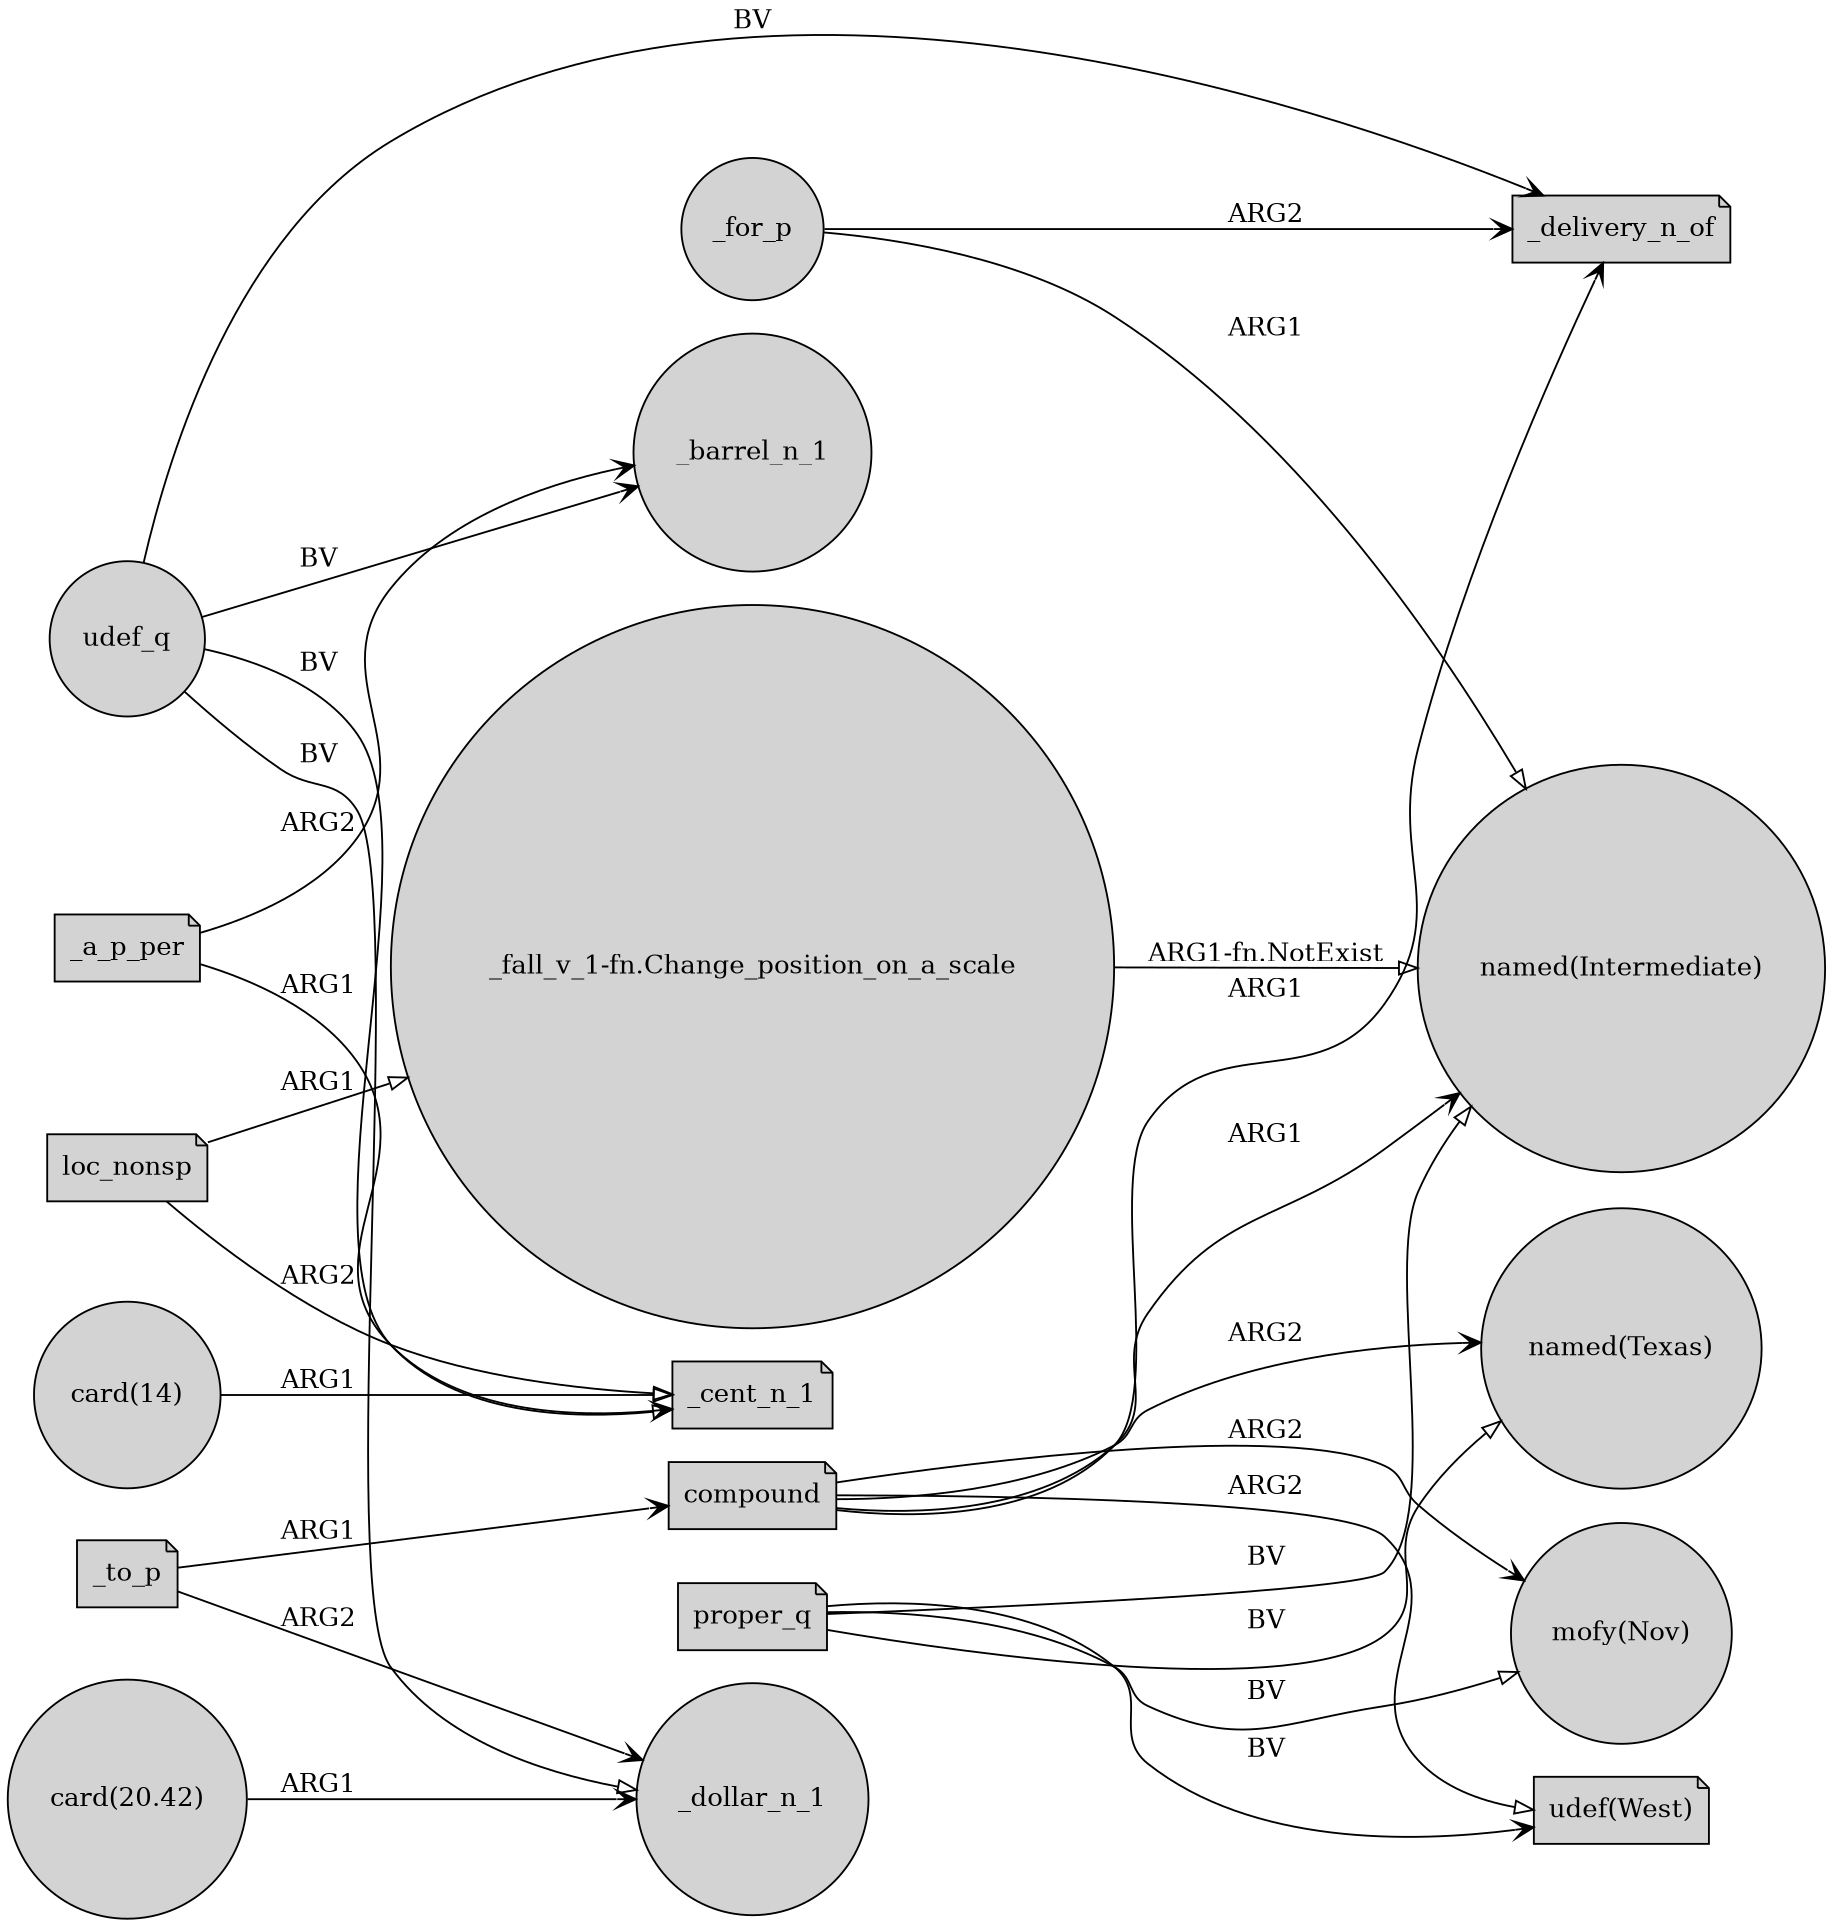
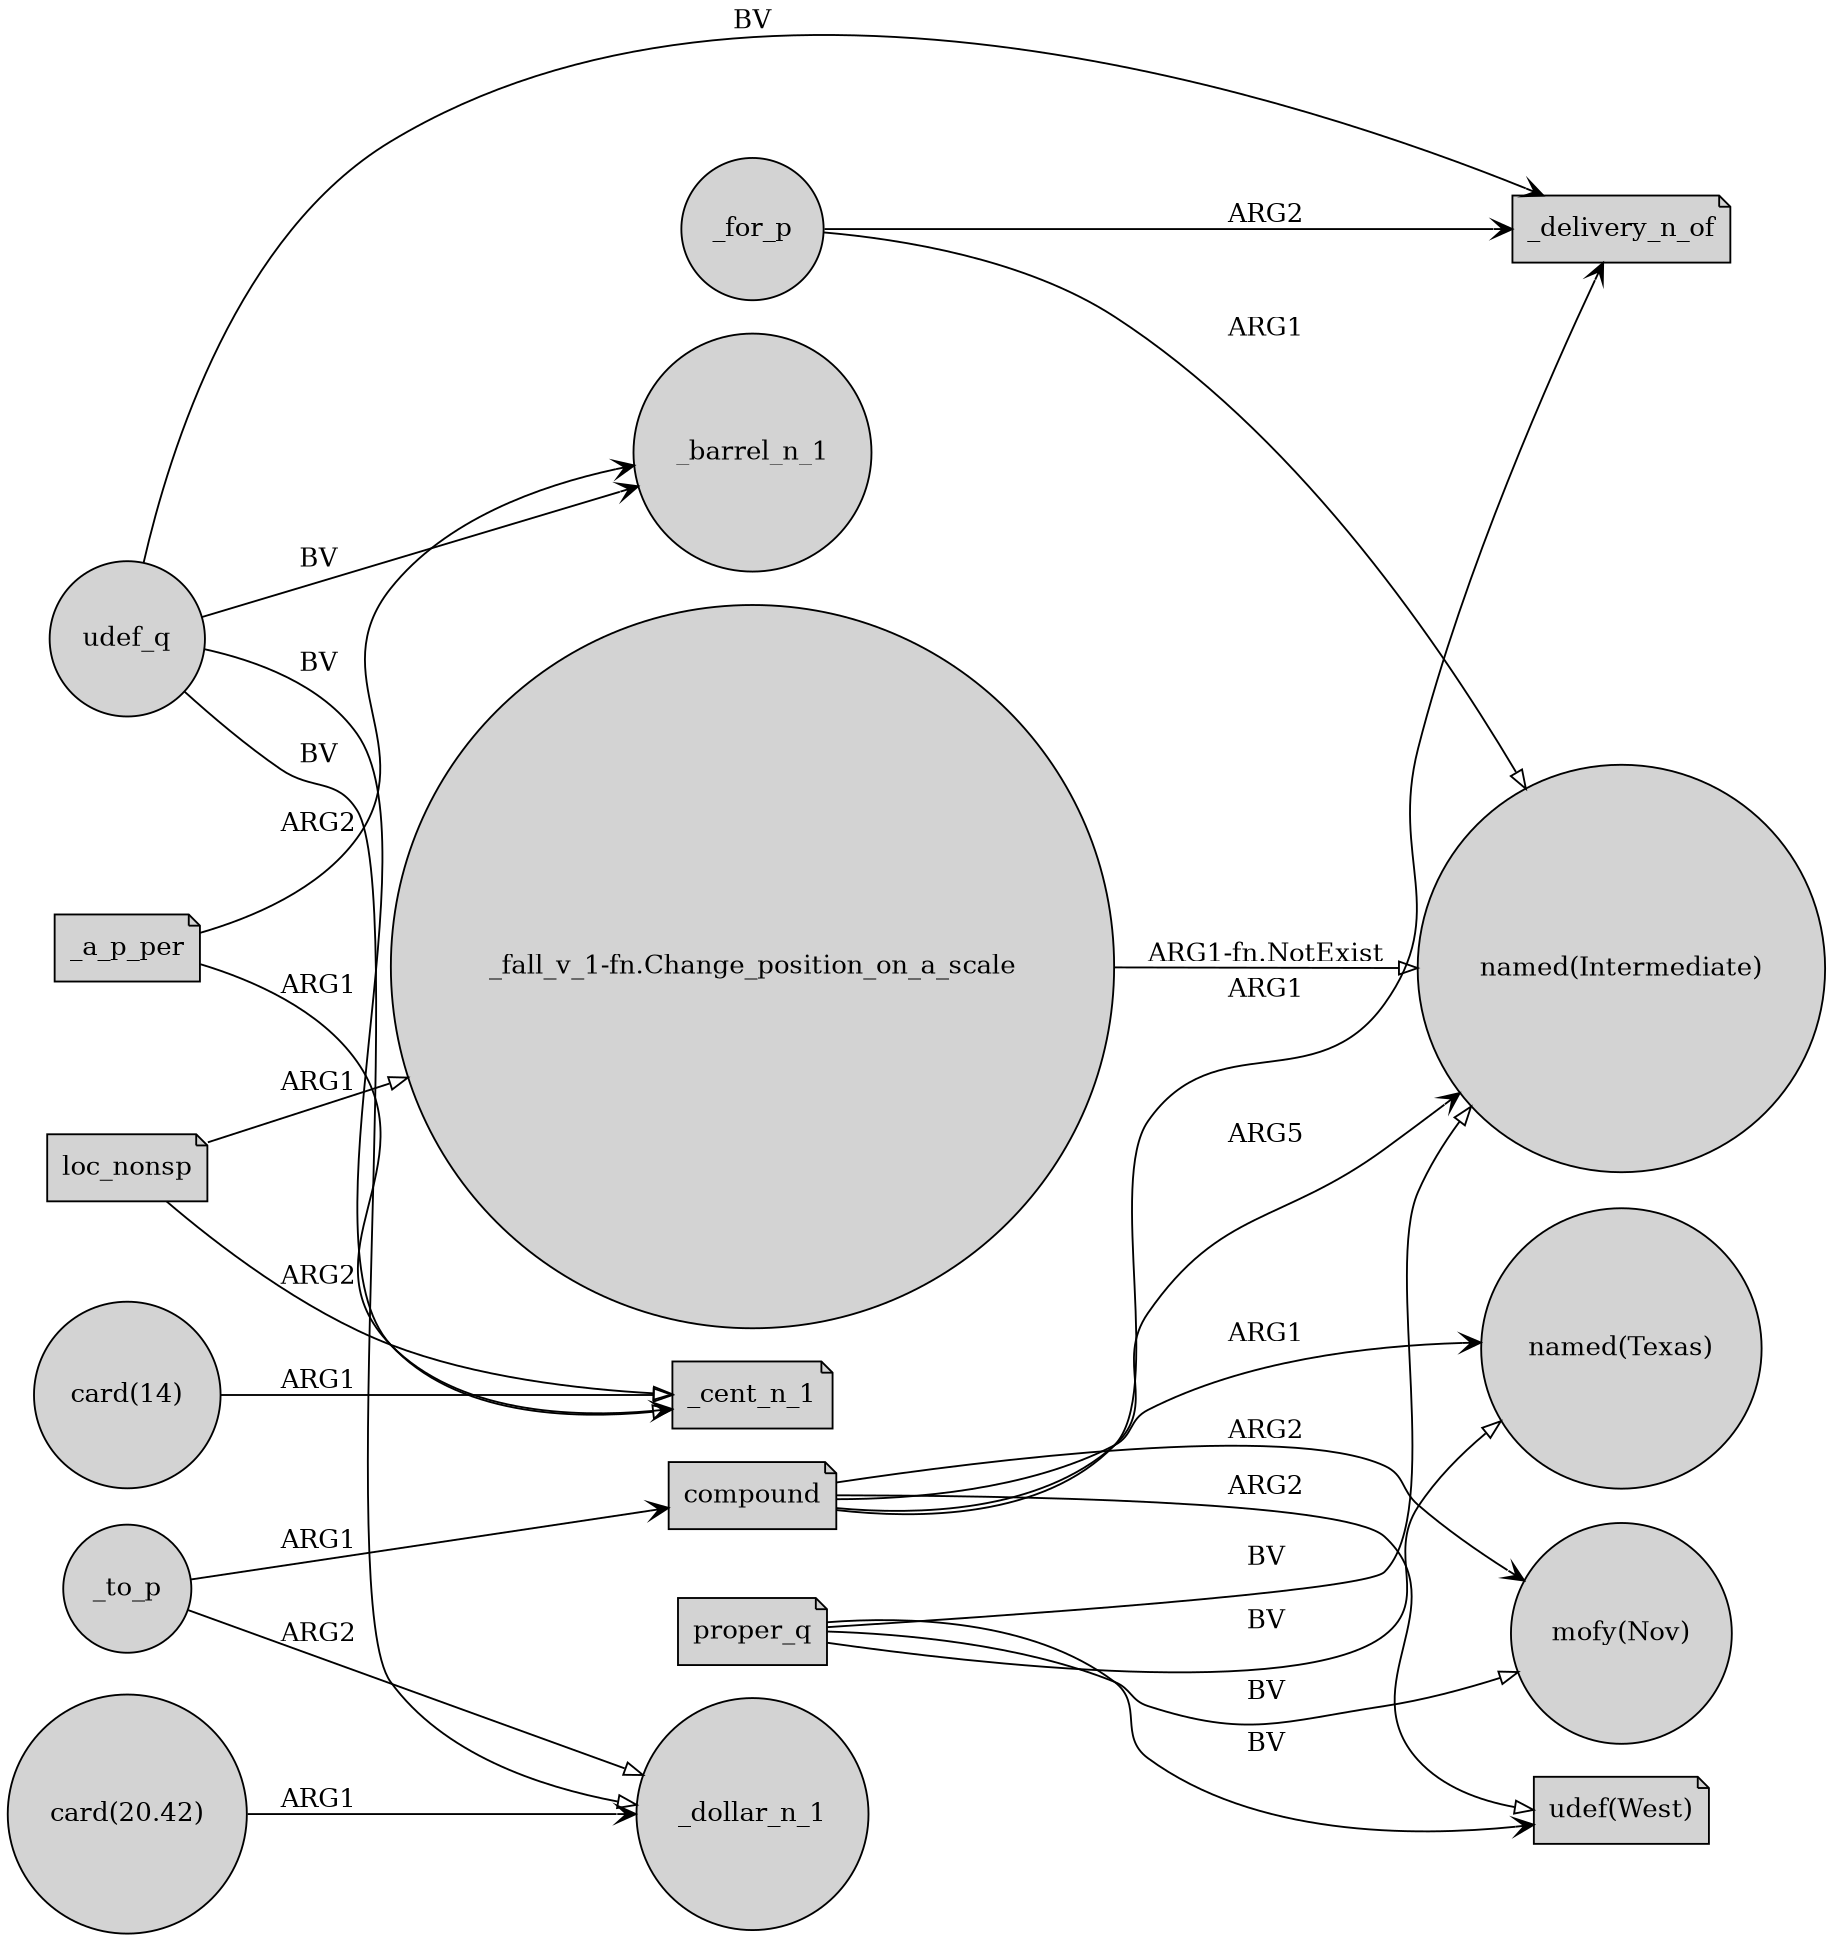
edge "compound" -> "named(Intermediate)": label "ARG1" -> "ARG5"
edge "compound" -> "named(Texas)": label "ARG2" -> "ARG1"
node "_to_p": shape note -> circle
edge "_to_p" -> "_dollar_n_1": arrowhead vee -> onormal
